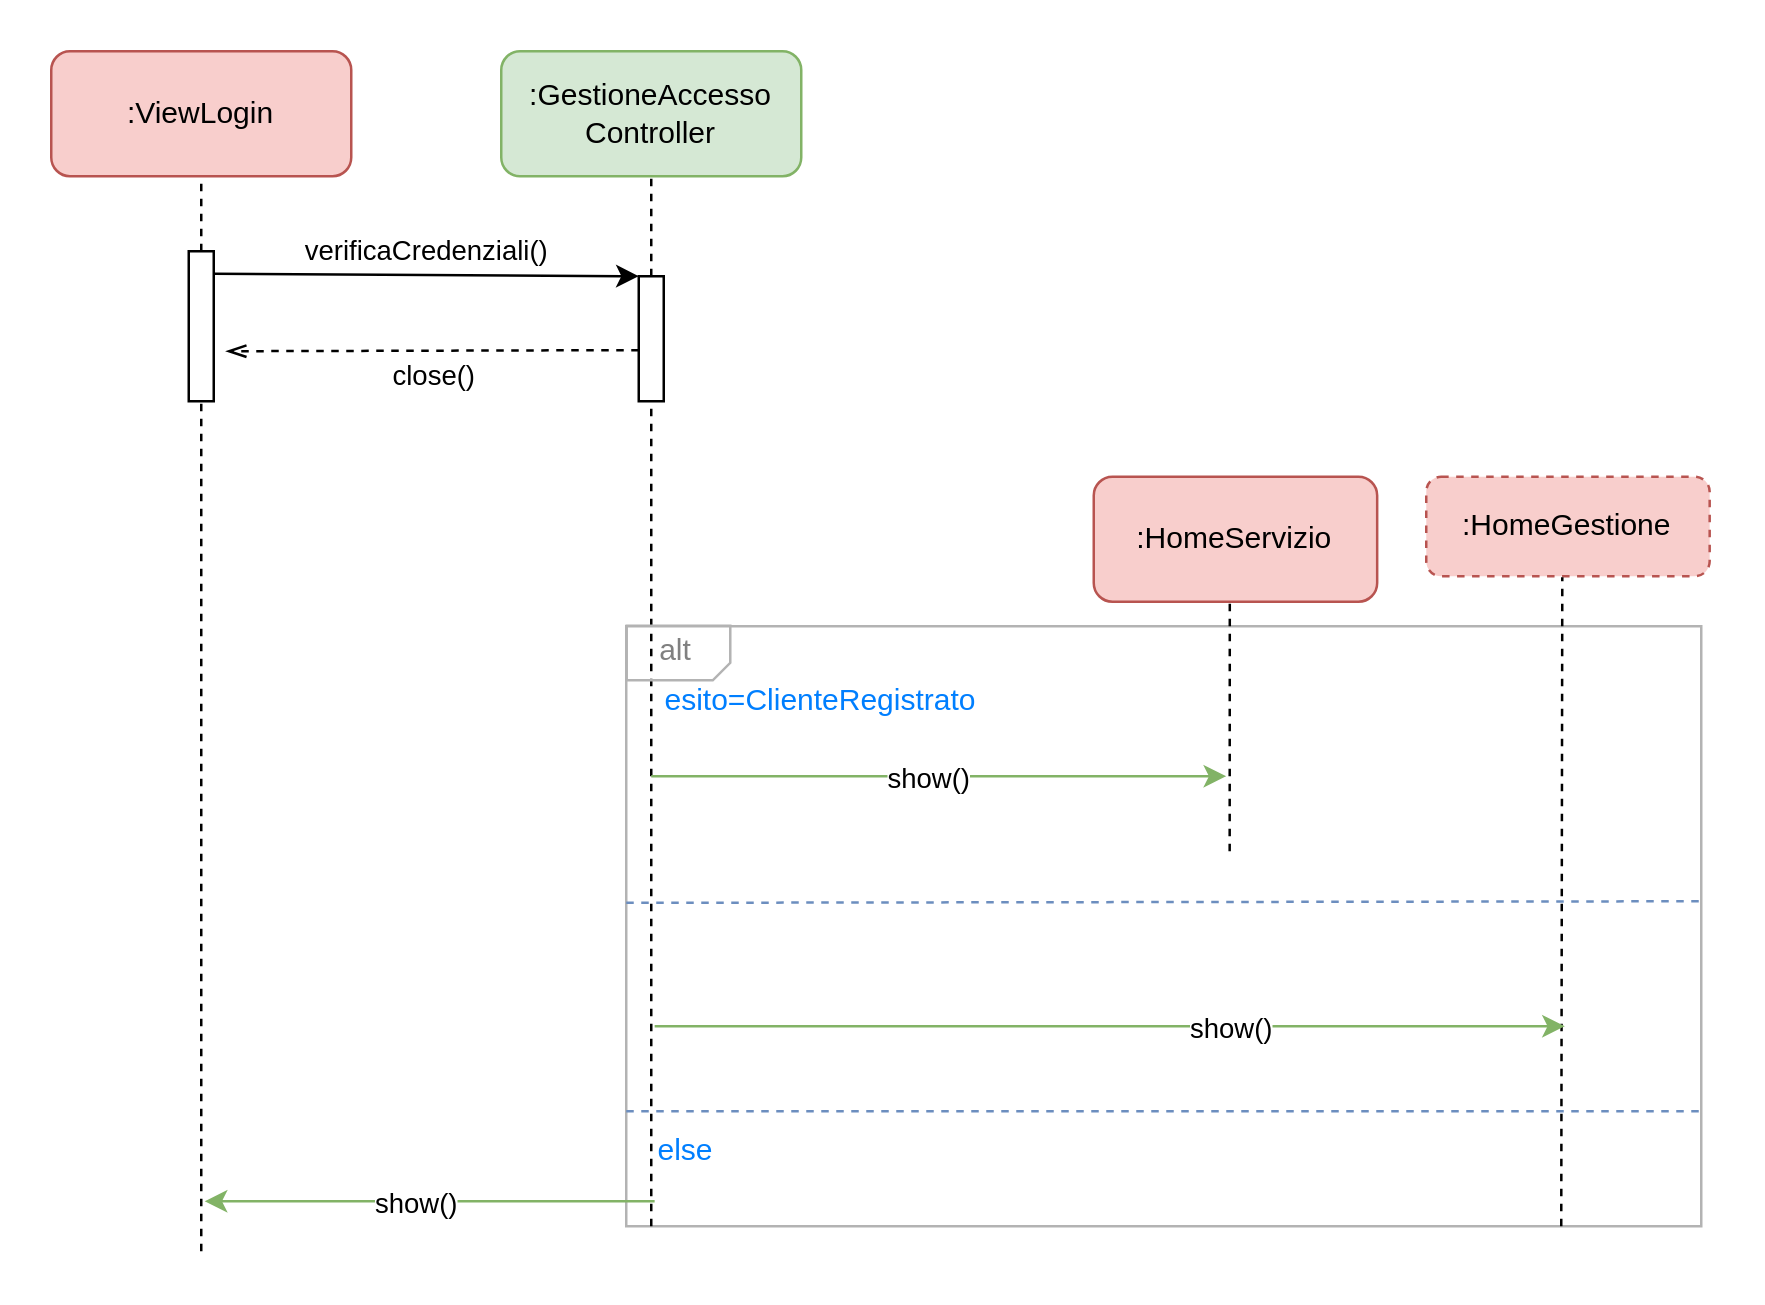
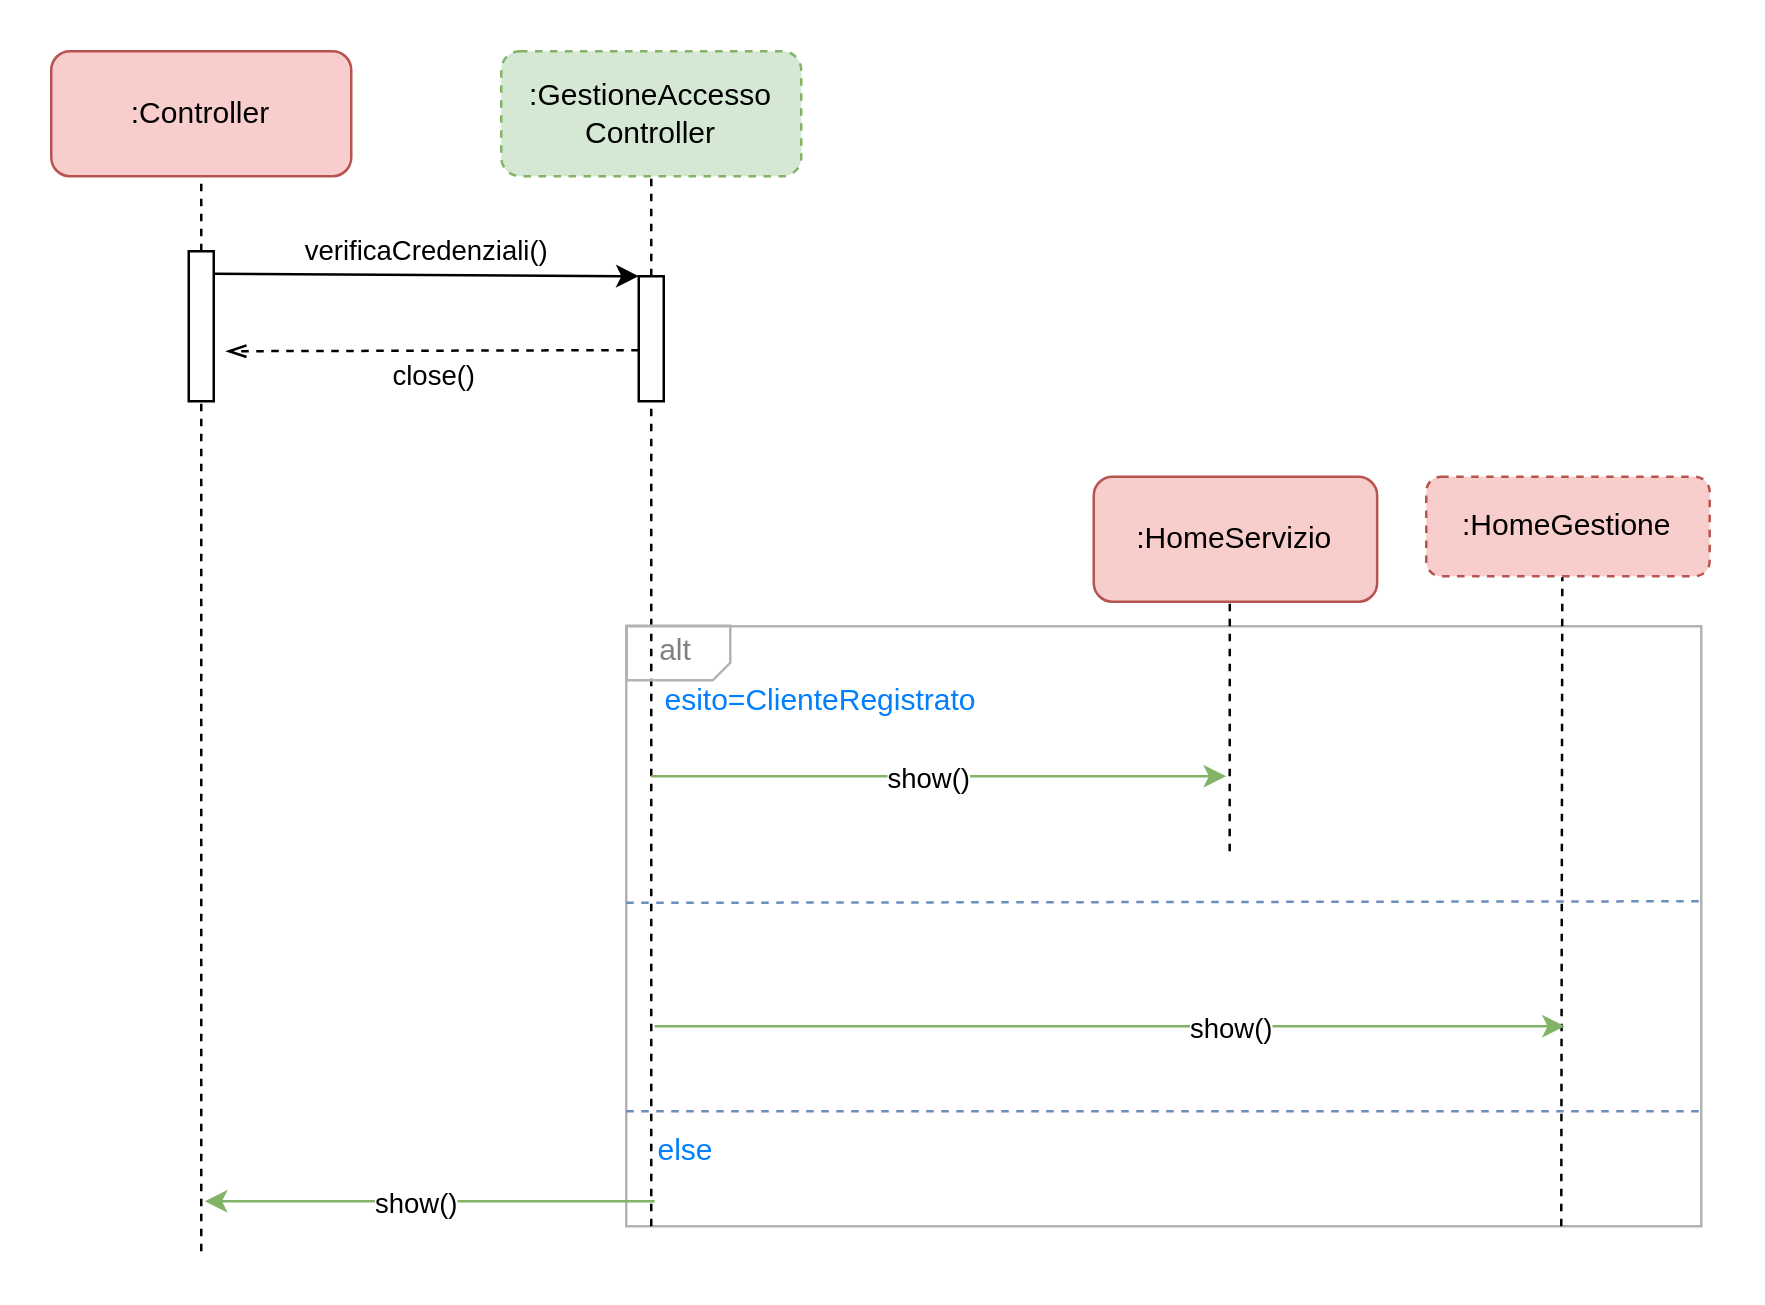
node ":ViewLogin": label ":ViewLogin" -> ":Controller"
node ":GestioneAccesso Controller": style solid -> dashed
